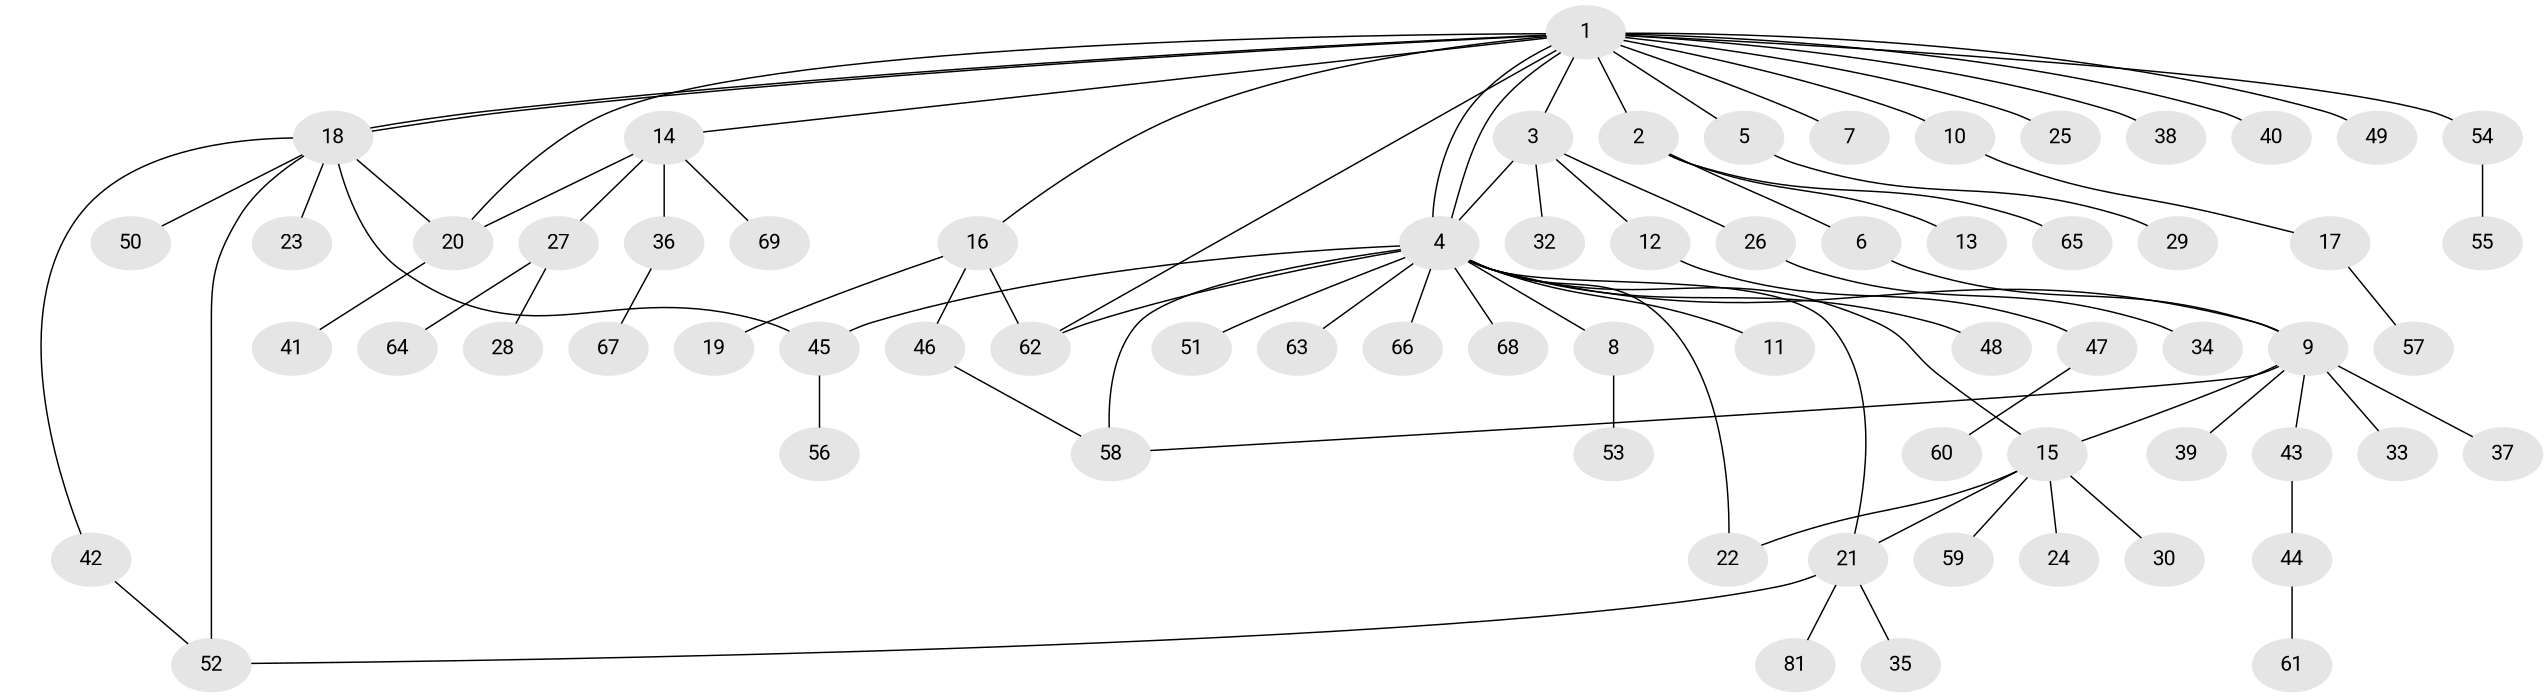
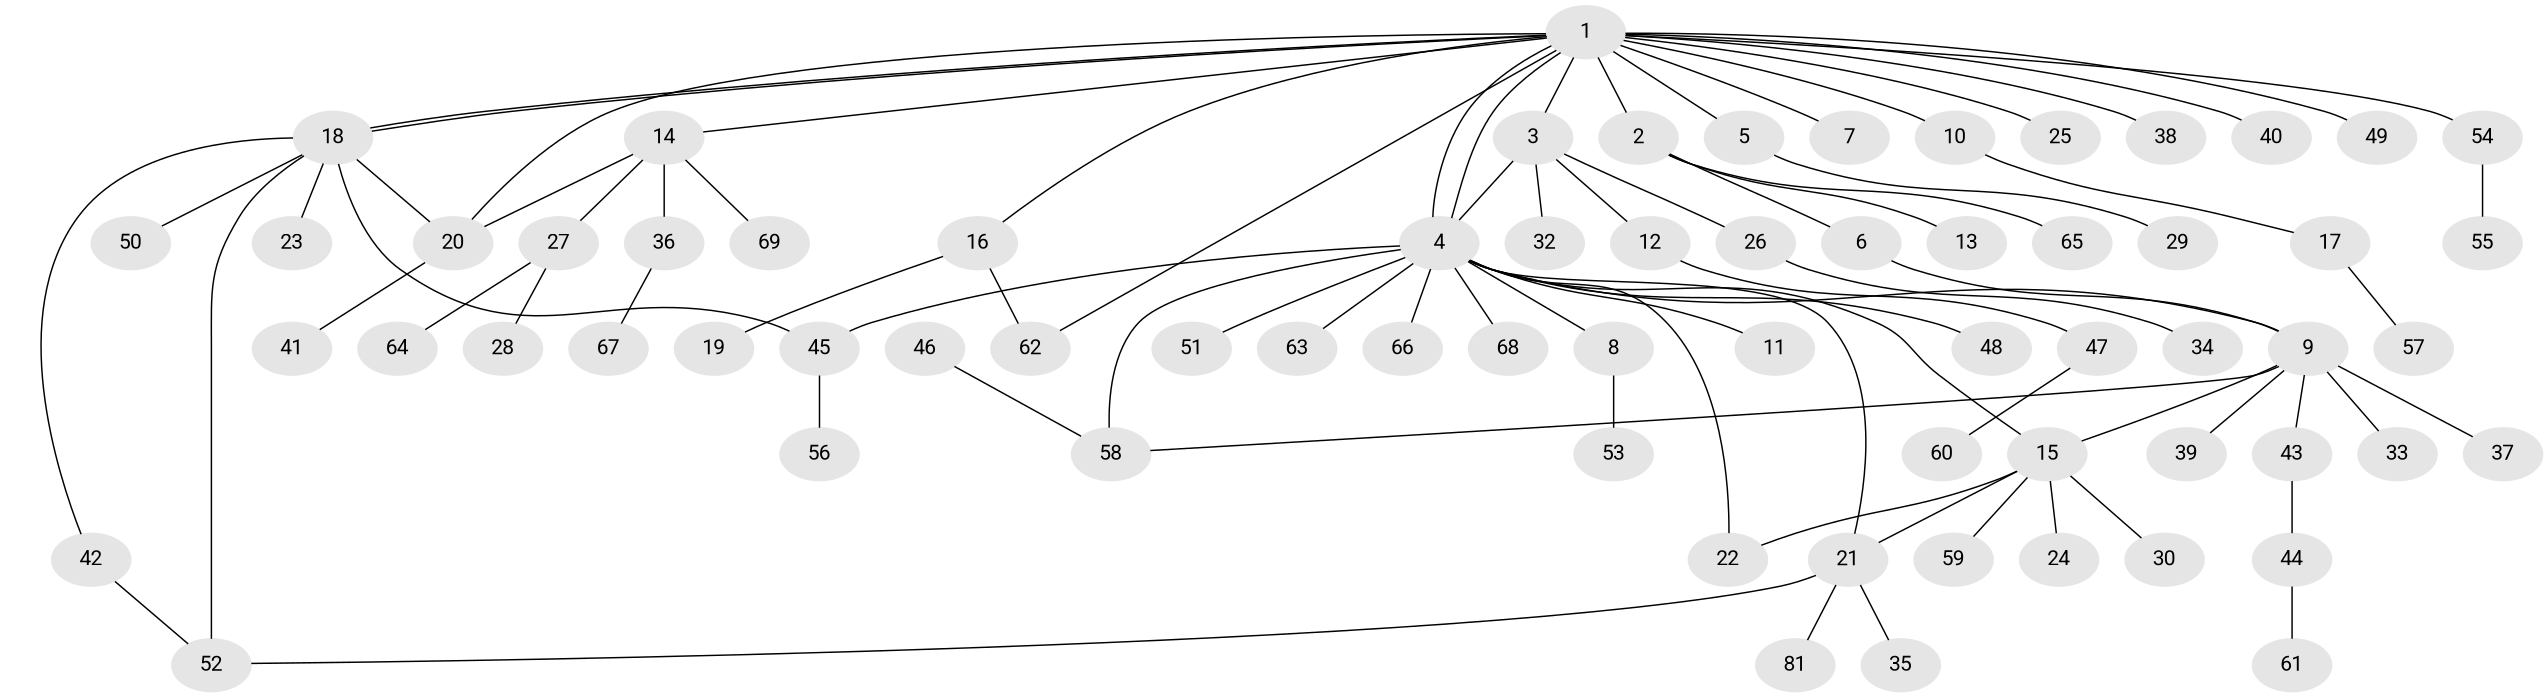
edge "16" -- "46": removed
edge "4" -- "62": removed
